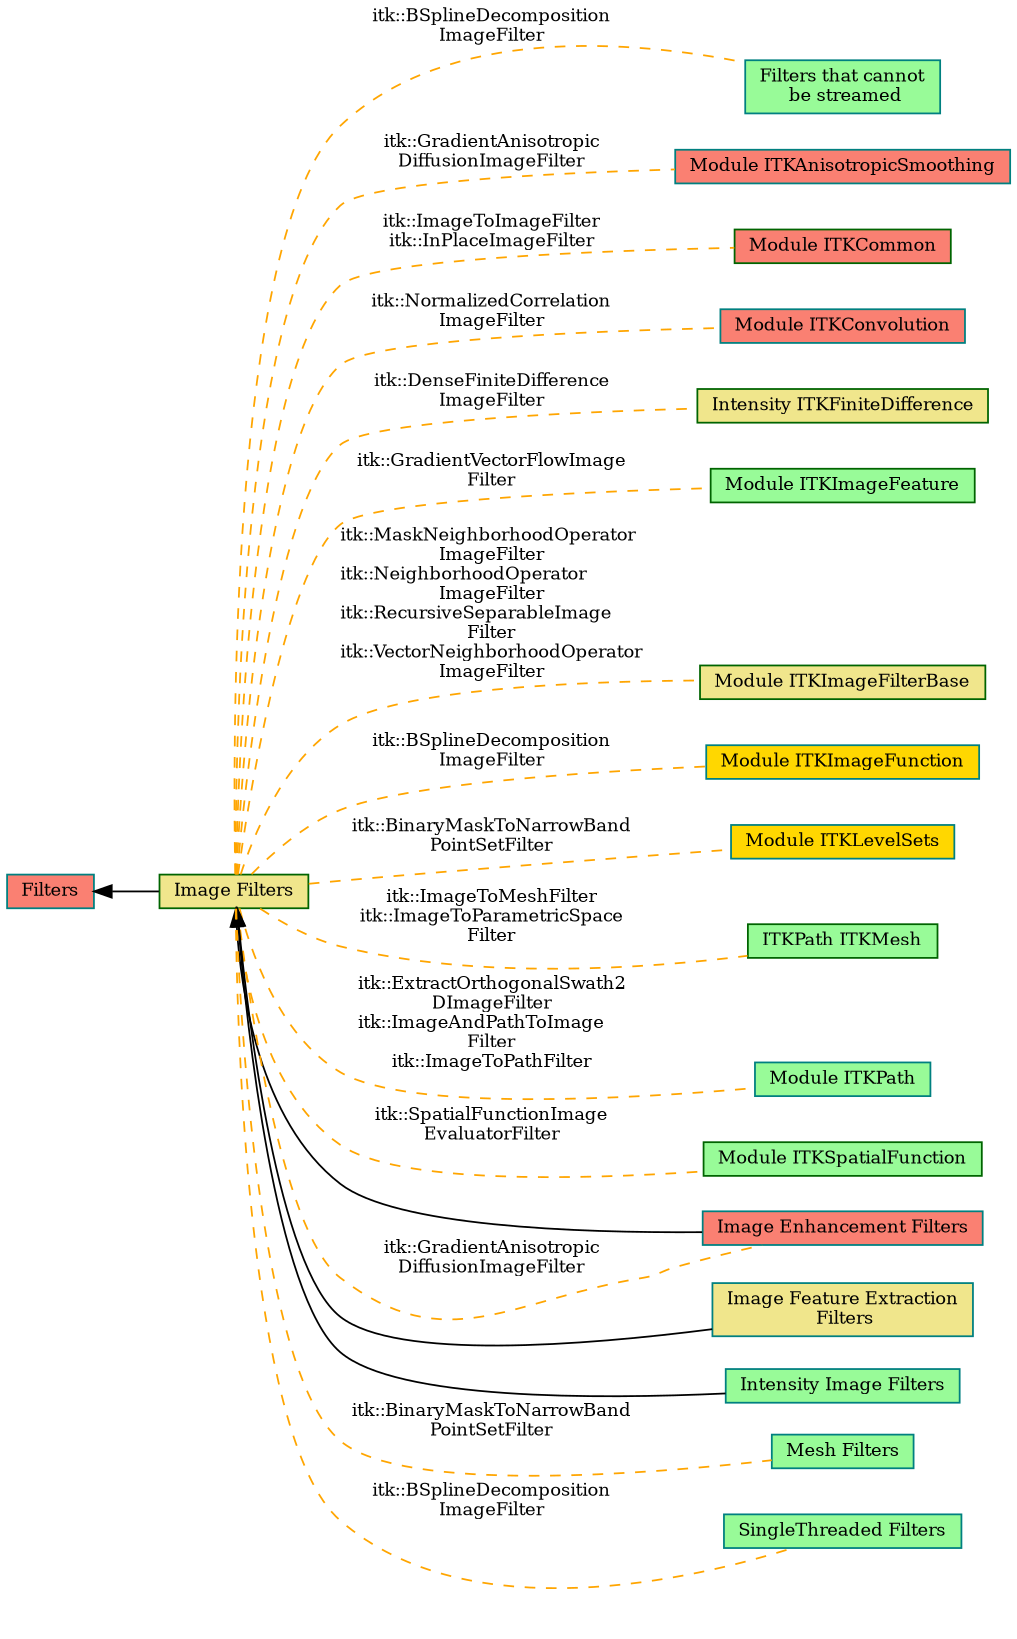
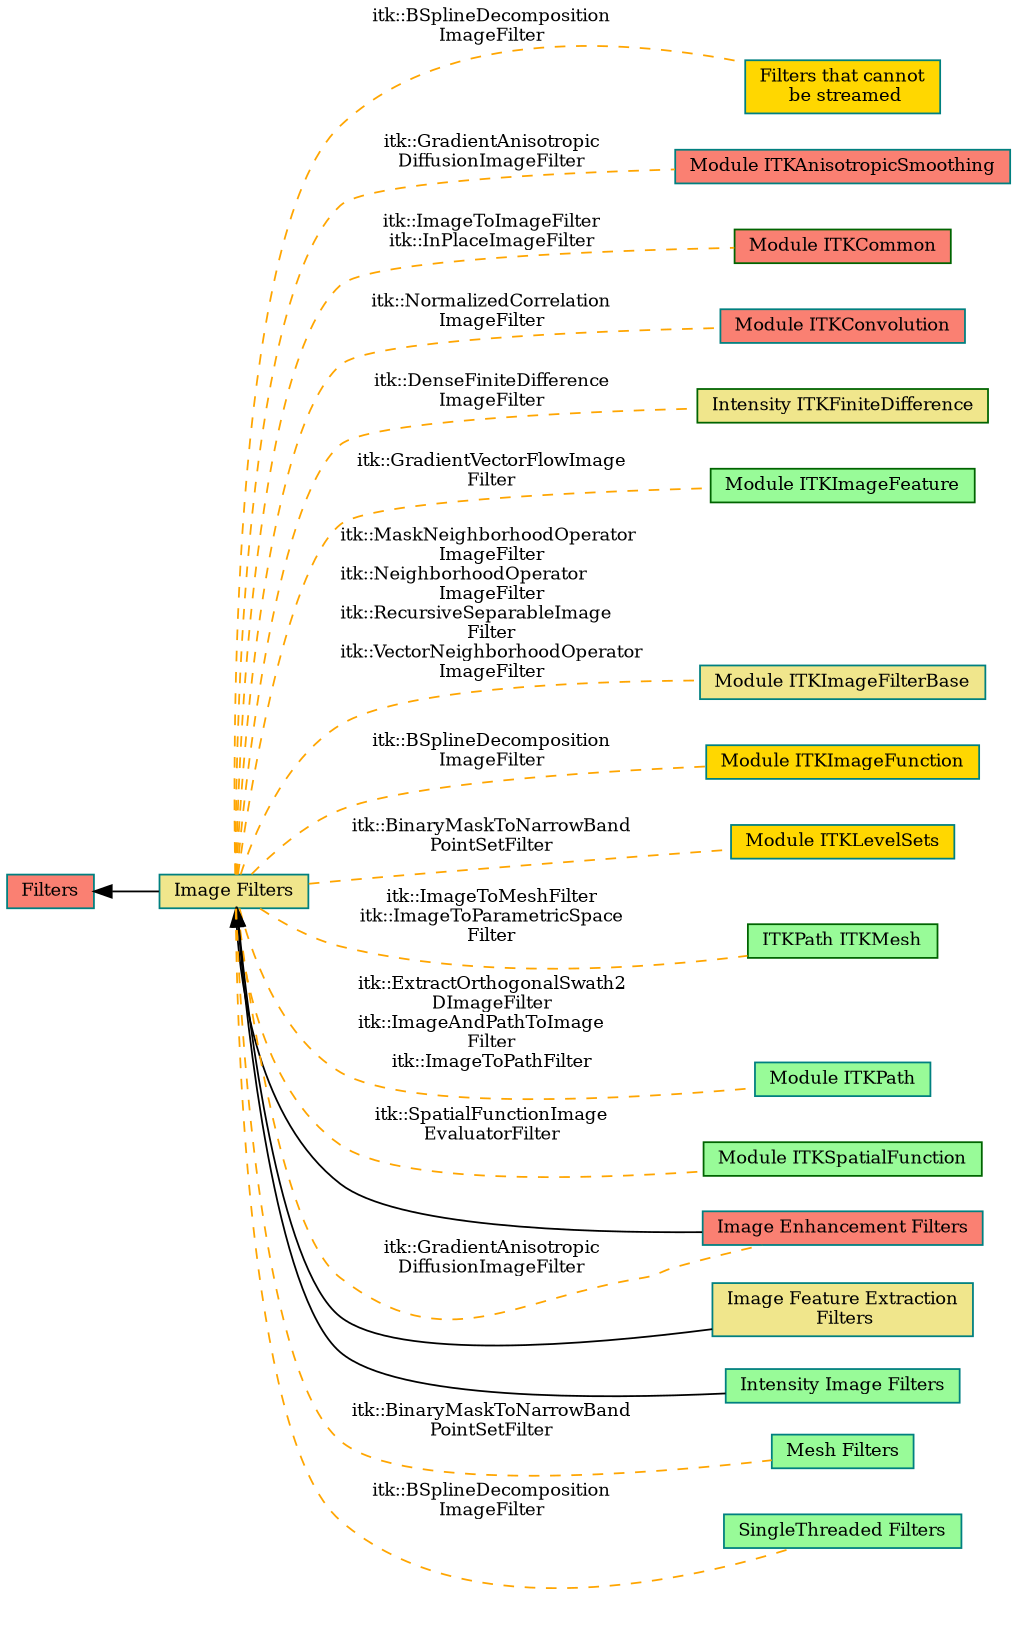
node "Filters that cannot be streamed": fillcolor palegreen -> gold
node "Module ITKImageFilterBase": color darkgreen -> teal
node "Image Filters": color darkgreen -> teal
